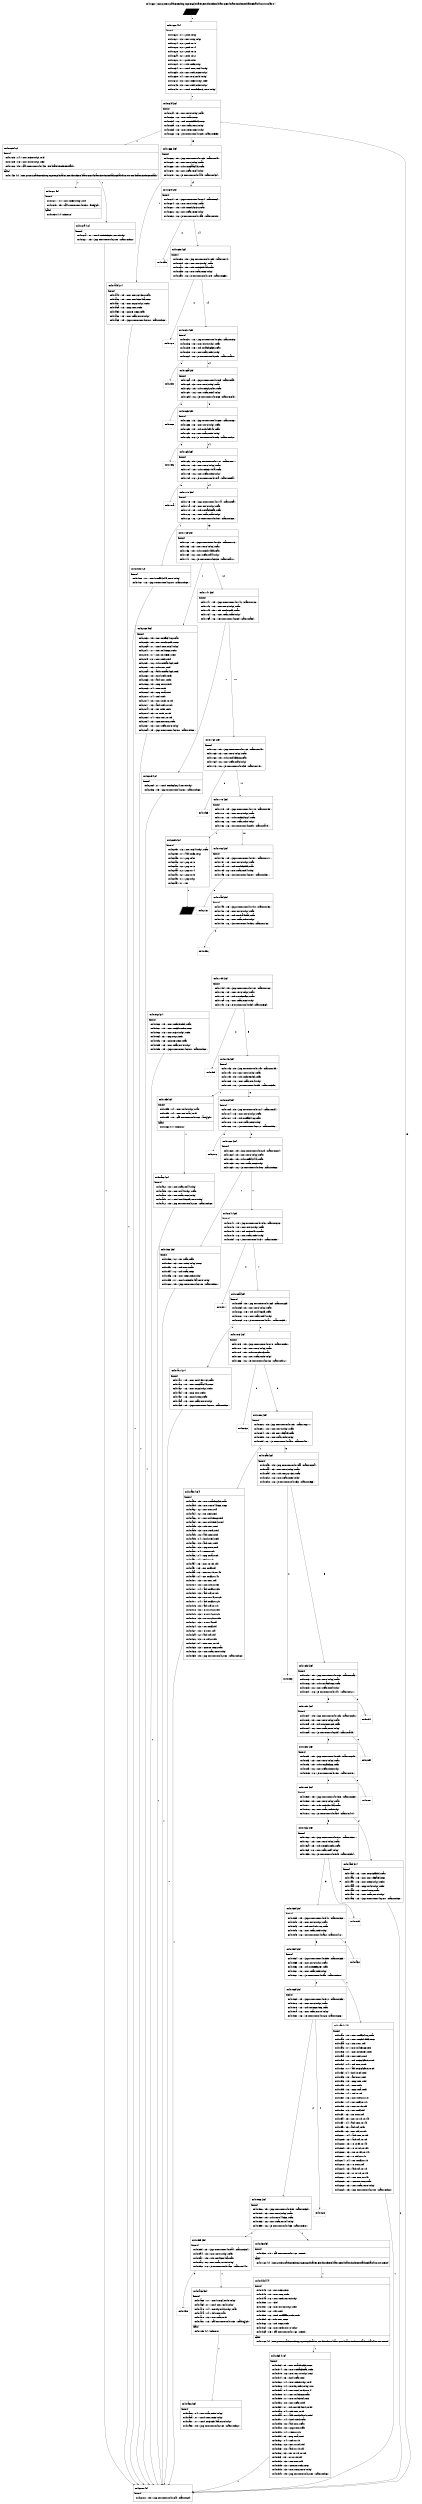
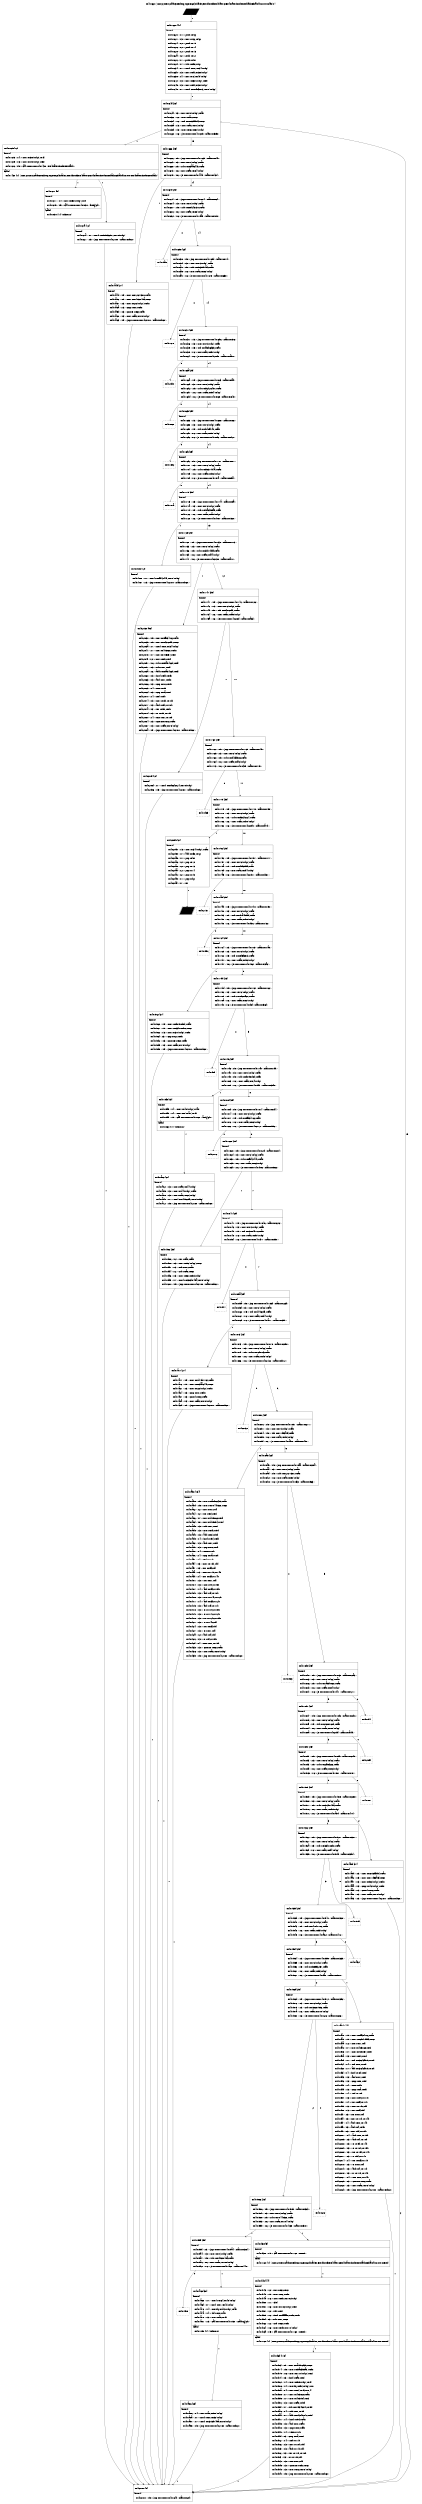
edge "0x4016ca [25]" -> "0x4016e3 [25]": label " 5" -> " 14"
edge "0x401792 [25]" -> "0x4017ab [25]": added, label "10"
node "0x4017c4 [25]": added
edge "0x401a86 [23]" -> "0x402180 [5]": added, label "1"
